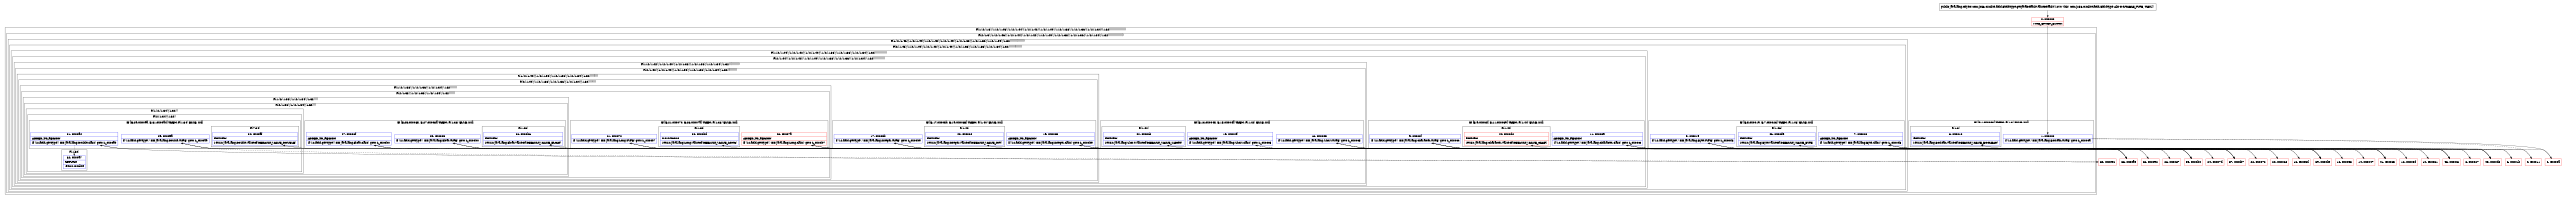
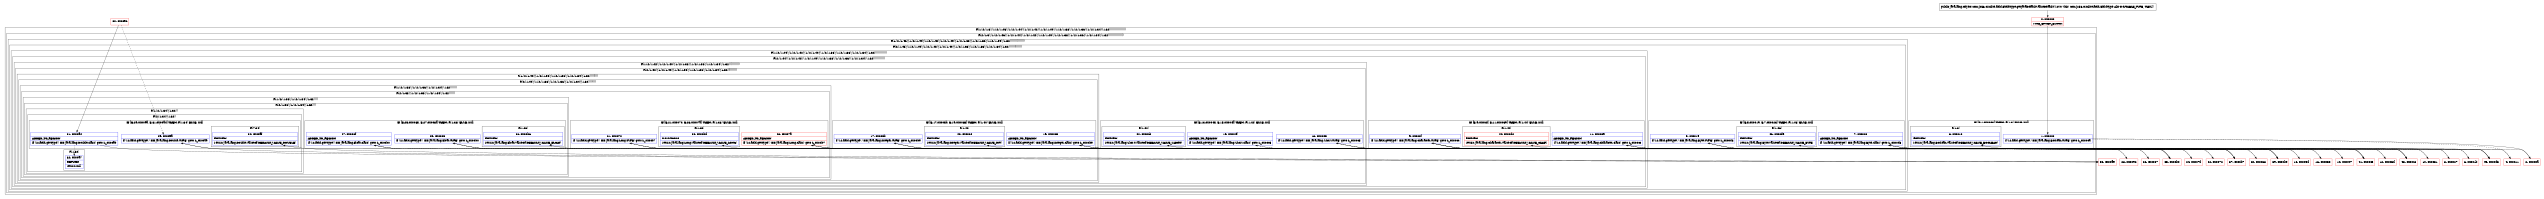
edge "29: 0x009a" -> "30: 0x009c": reversed
node "32: 0x00a7": text "return ormlite" -> "return null"
